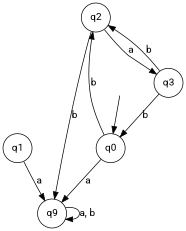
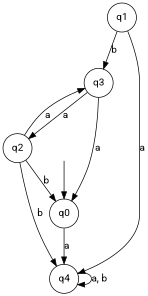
edge "q1" -> "q3": added, label "b"
edge "q3" -> "q2": label "b" -> "a"
edge "q0" -> "q2": reversed
edge "q3" -> "q0": label "b" -> "a"
node "q9": label "q9" -> "q4"
